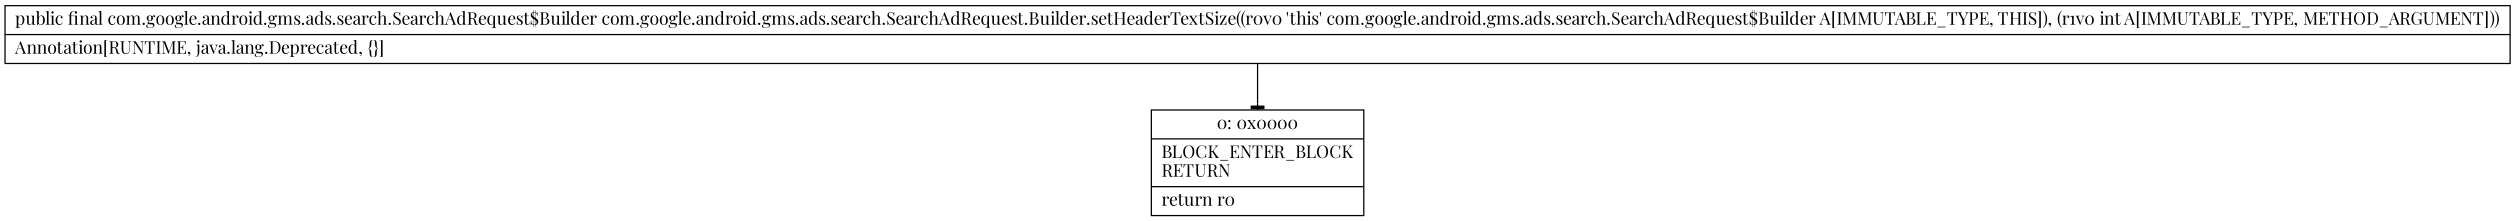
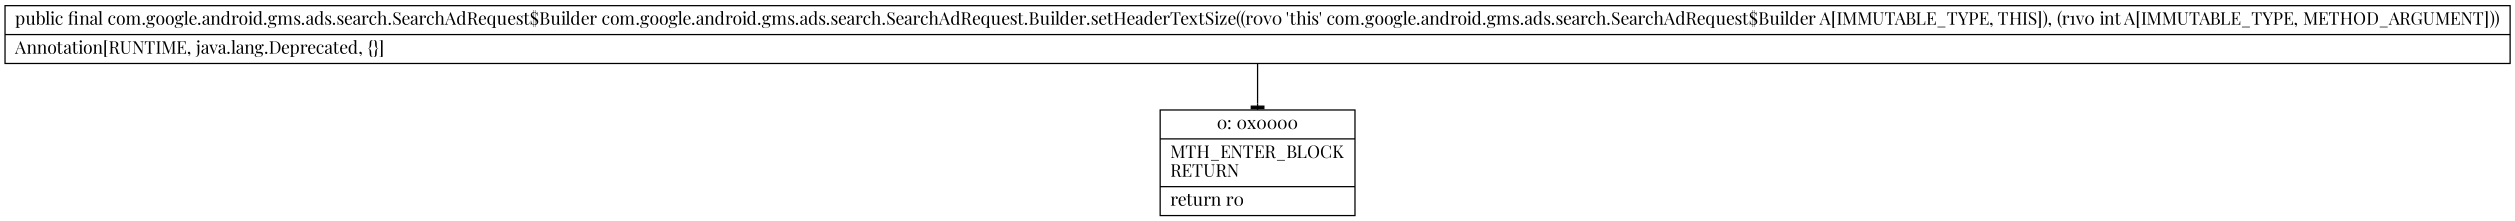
node "0: 0x0000": text "BLOCK_ENTER_BLOCK" -> "MTH_ENTER_BLOCK"
